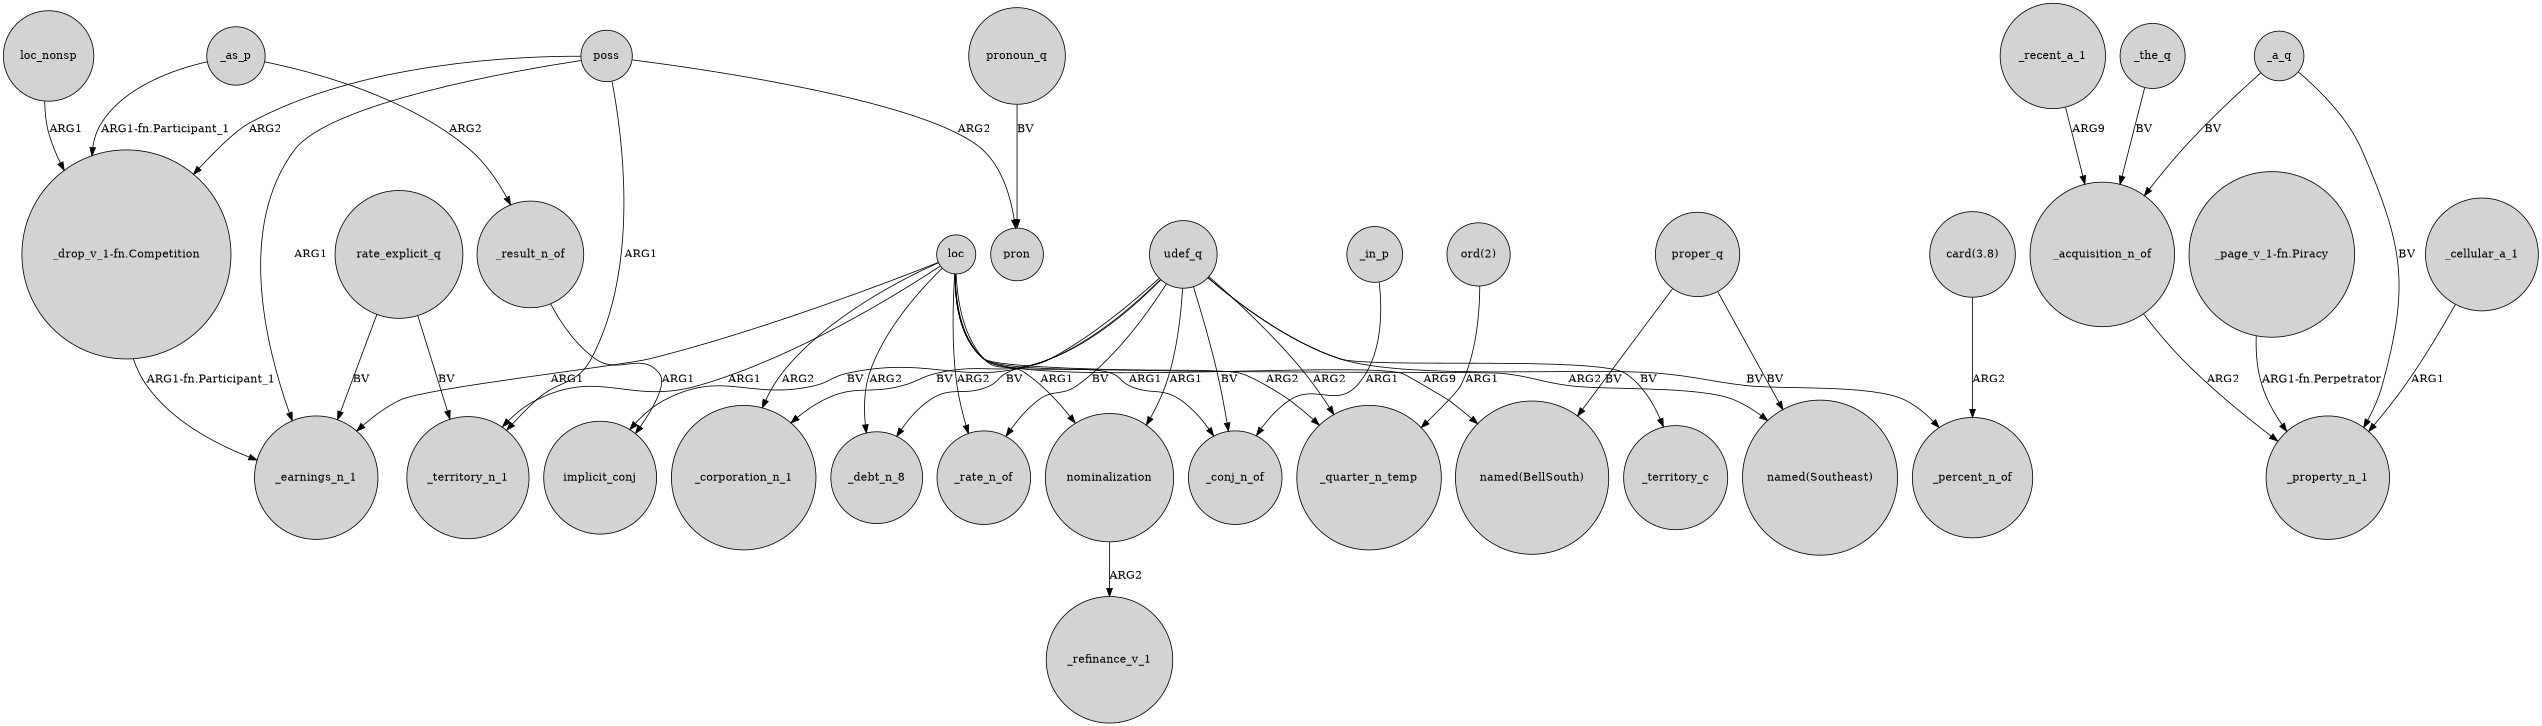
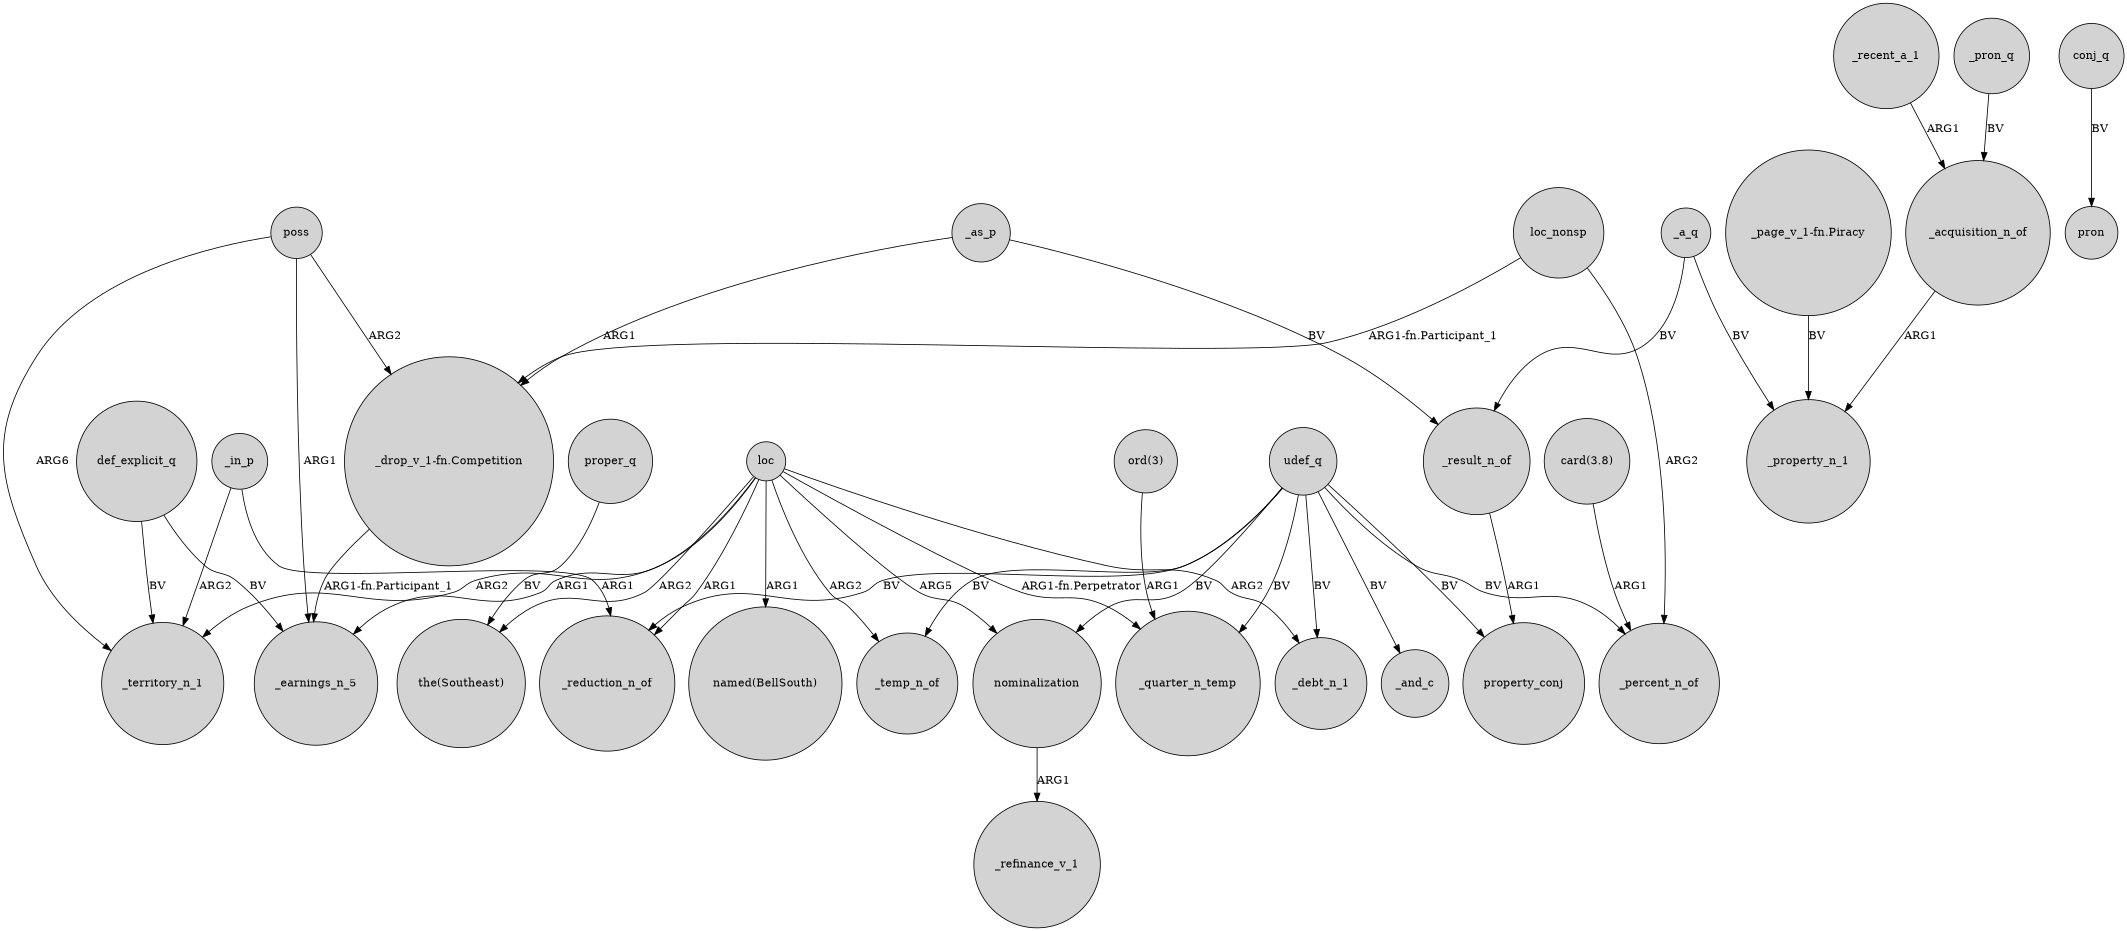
node "pronoun_q": label "pronoun_q" -> "conj_q"
node "_the_q": label "_the_q" -> "_pron_q"
edge "poss" -> "pron": removed, label "ARG2"
edge "_a_q" -> "_acquisition_n_of": now "_a_q" -> "_result_n_of"
edge "loc_nonsp" -> "_drop_v_1-fn.Competition": label "ARG1" -> "ARG1-fn.Participant_1"
edge "_as_p" -> "_drop_v_1-fn.Competition": label "ARG1-fn.Participant_1" -> "ARG1"
edge "_as_p" -> "_result_n_of": label "ARG2" -> "BV"
edge "_recent_a_1" -> "_acquisition_n_of": label "ARG9" -> "ARG1"
node "rate_explicit_q": label "rate_explicit_q" -> "def_explicit_q"
edge "poss" -> "_territory_n_1": label "ARG1" -> "ARG6"
node "ord(2)": label "ord(2)" -> "ord(3)"
node "_cellular_a_1": removed
edge "proper_q" -> "named(BellSouth)": removed, label "BV"
edge "loc" -> "_territory_n_1": label "ARG1" -> "ARG2"
edge "loc" -> "nominalization": label "ARG1" -> "ARG5"
edge "udef_q" -> "nominalization": label "ARG1" -> "BV"
edge "loc" -> "_quarter_n_temp": label "ARG2" -> "ARG1-fn.Perpetrator"
edge "udef_q" -> "_quarter_n_temp": label "ARG2" -> "BV"
edge "loc" -> "named(BellSouth)": label "ARG9" -> "ARG1"
edge "card(3.8)" -> "_percent_n_of": label "ARG2" -> "ARG1"
edge "_acquisition_n_of" -> "_property_n_1": label "ARG2" -> "ARG1"
edge "_page_v_1-fn.Piracy" -> "_property_n_1": label "ARG1-fn.Perpetrator" -> "BV"
edge "loc_nonsp" -> "_percent_n_of": added, label "ARG2"
node "_earnings_n_1": label "_earnings_n_1" -> "_earnings_n_5"
node "implicit_conj": label "implicit_conj" -> "property_conj"
node "_corporation_n_1": removed
node "_debt_n_8": label "_debt_n_8" -> "_debt_n_1"
node "_rate_n_of": label "_rate_n_of" -> "_temp_n_of"
node "_conj_n_of": label "_conj_n_of" -> "_reduction_n_of"
node "_territory_c": label "_territory_c" -> "_and_c"
node "named(Southeast)": label "named(Southeast)" -> "the(Southeast)"
edge "_in_p" -> "_territory_n_1": added, label "ARG2"
edge "nominalization" -> "_refinance_v_1": label "ARG2" -> "ARG1"
